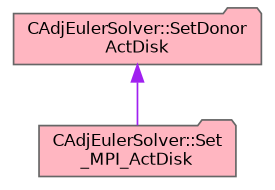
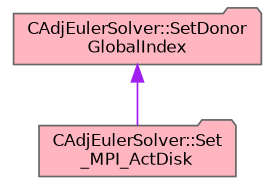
node "CAdjEulerSolver::SetDonor ActDisk": label "CAdjEulerSolver::SetDonor ActDisk" -> "CAdjEulerSolver::SetDonor GlobalIndex"
